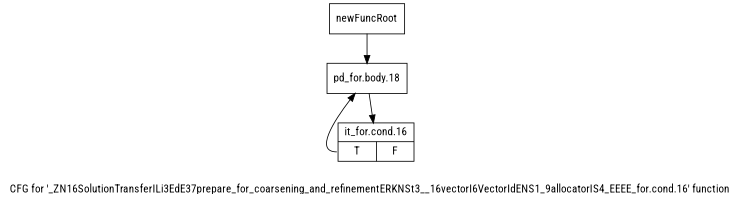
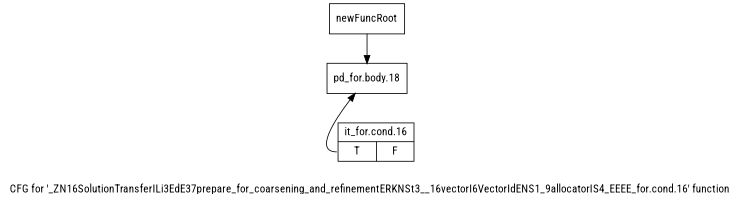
edge "pd_for.body.18" -> "it_for.cond.16": removed
